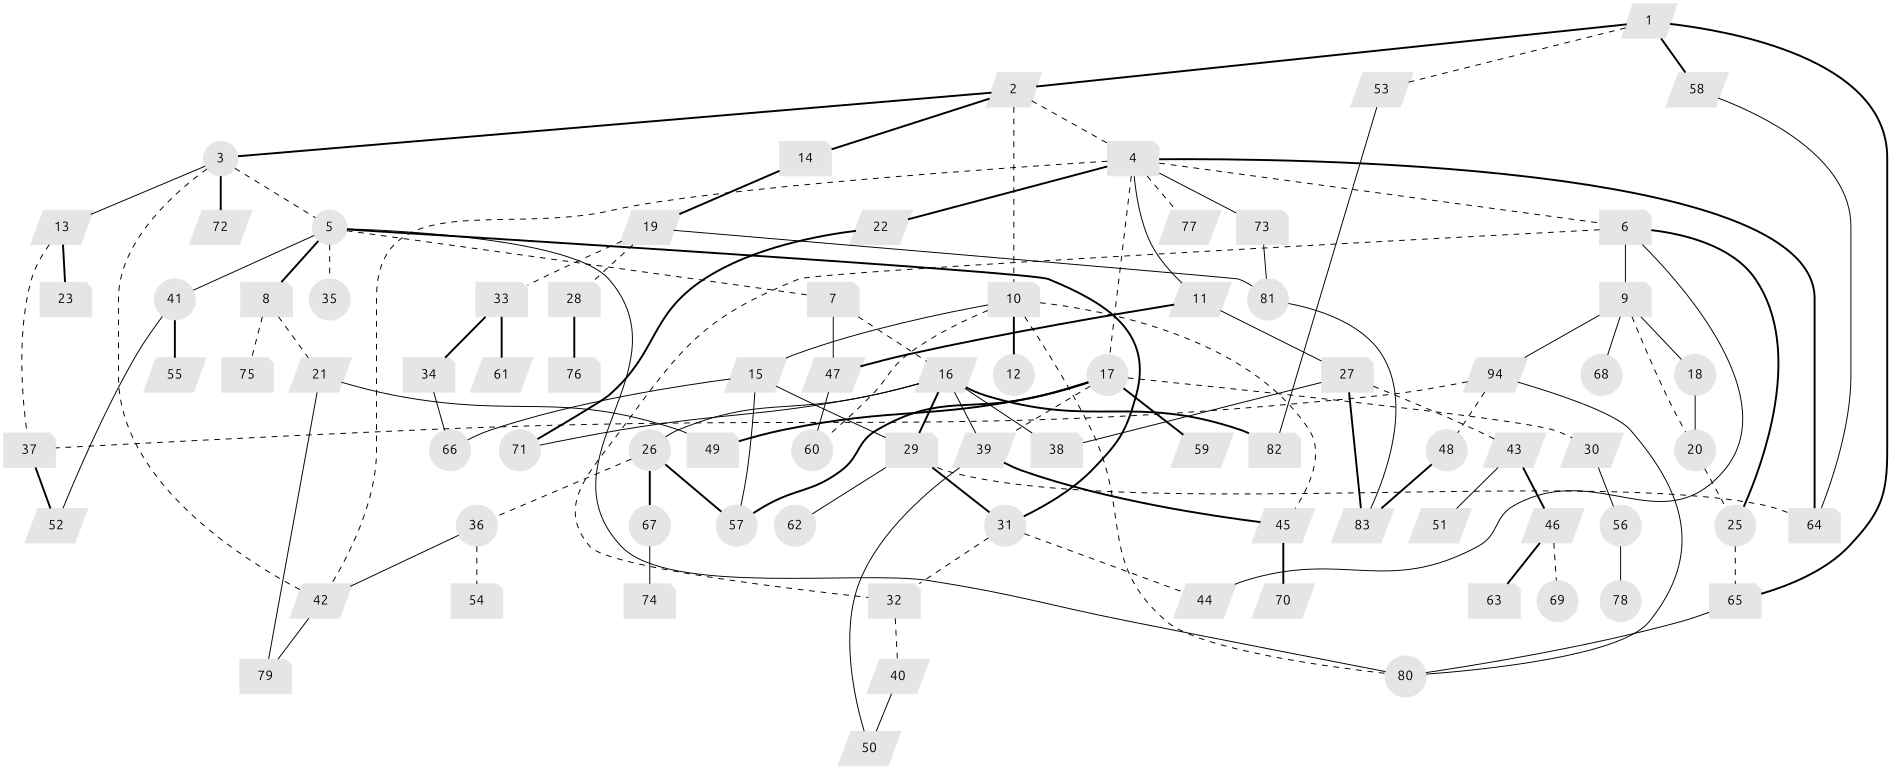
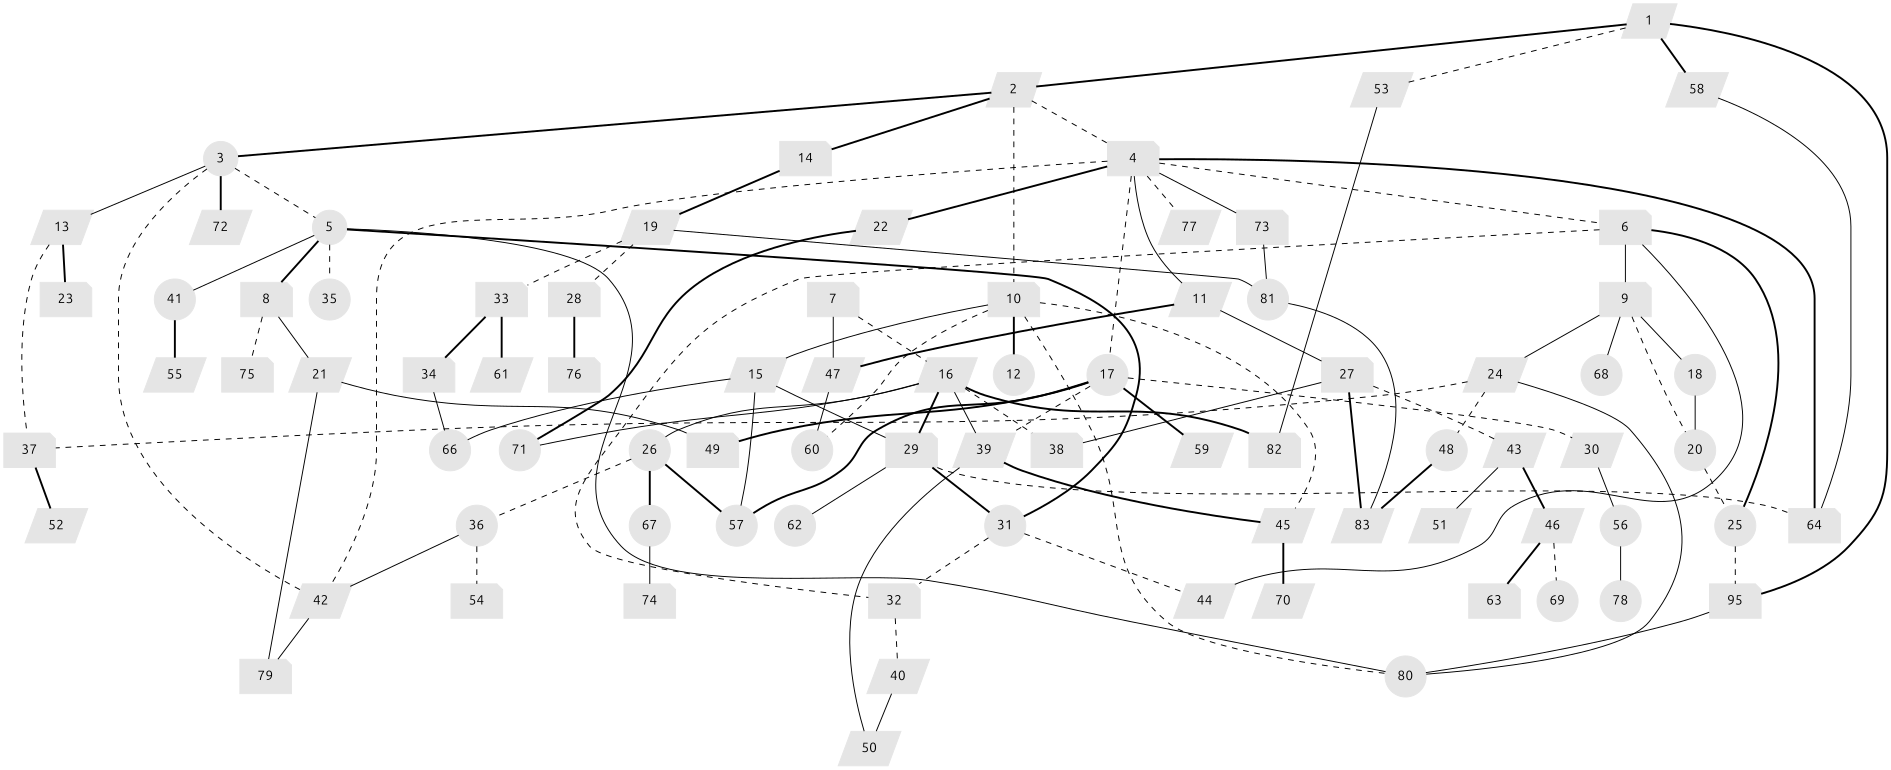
edge "5" -- "7": removed
edge "8" -- "21": style dashed -> solid
node "94": label "94" -> "24"
edge "41" -- "52": removed
edge "16" -- "38": style solid -> dashed
node "65": label "65" -> "95"
